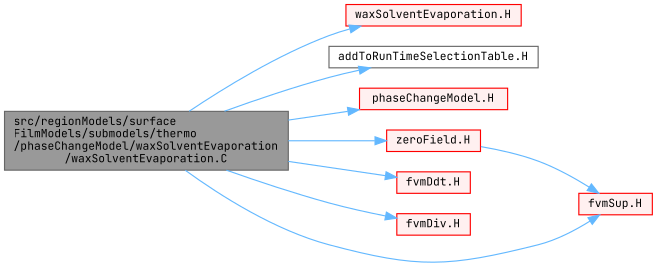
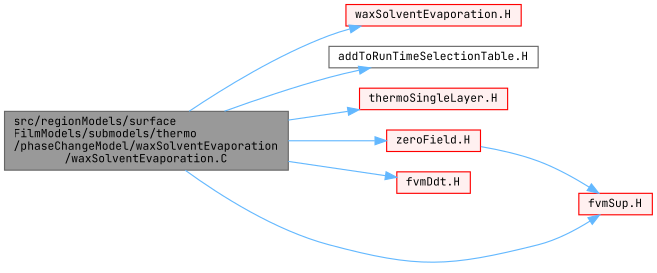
node "phaseChangeModel.H": label "phaseChangeModel.H" -> "thermoSingleLayer.H"
node "fvmDiv.H": removed
